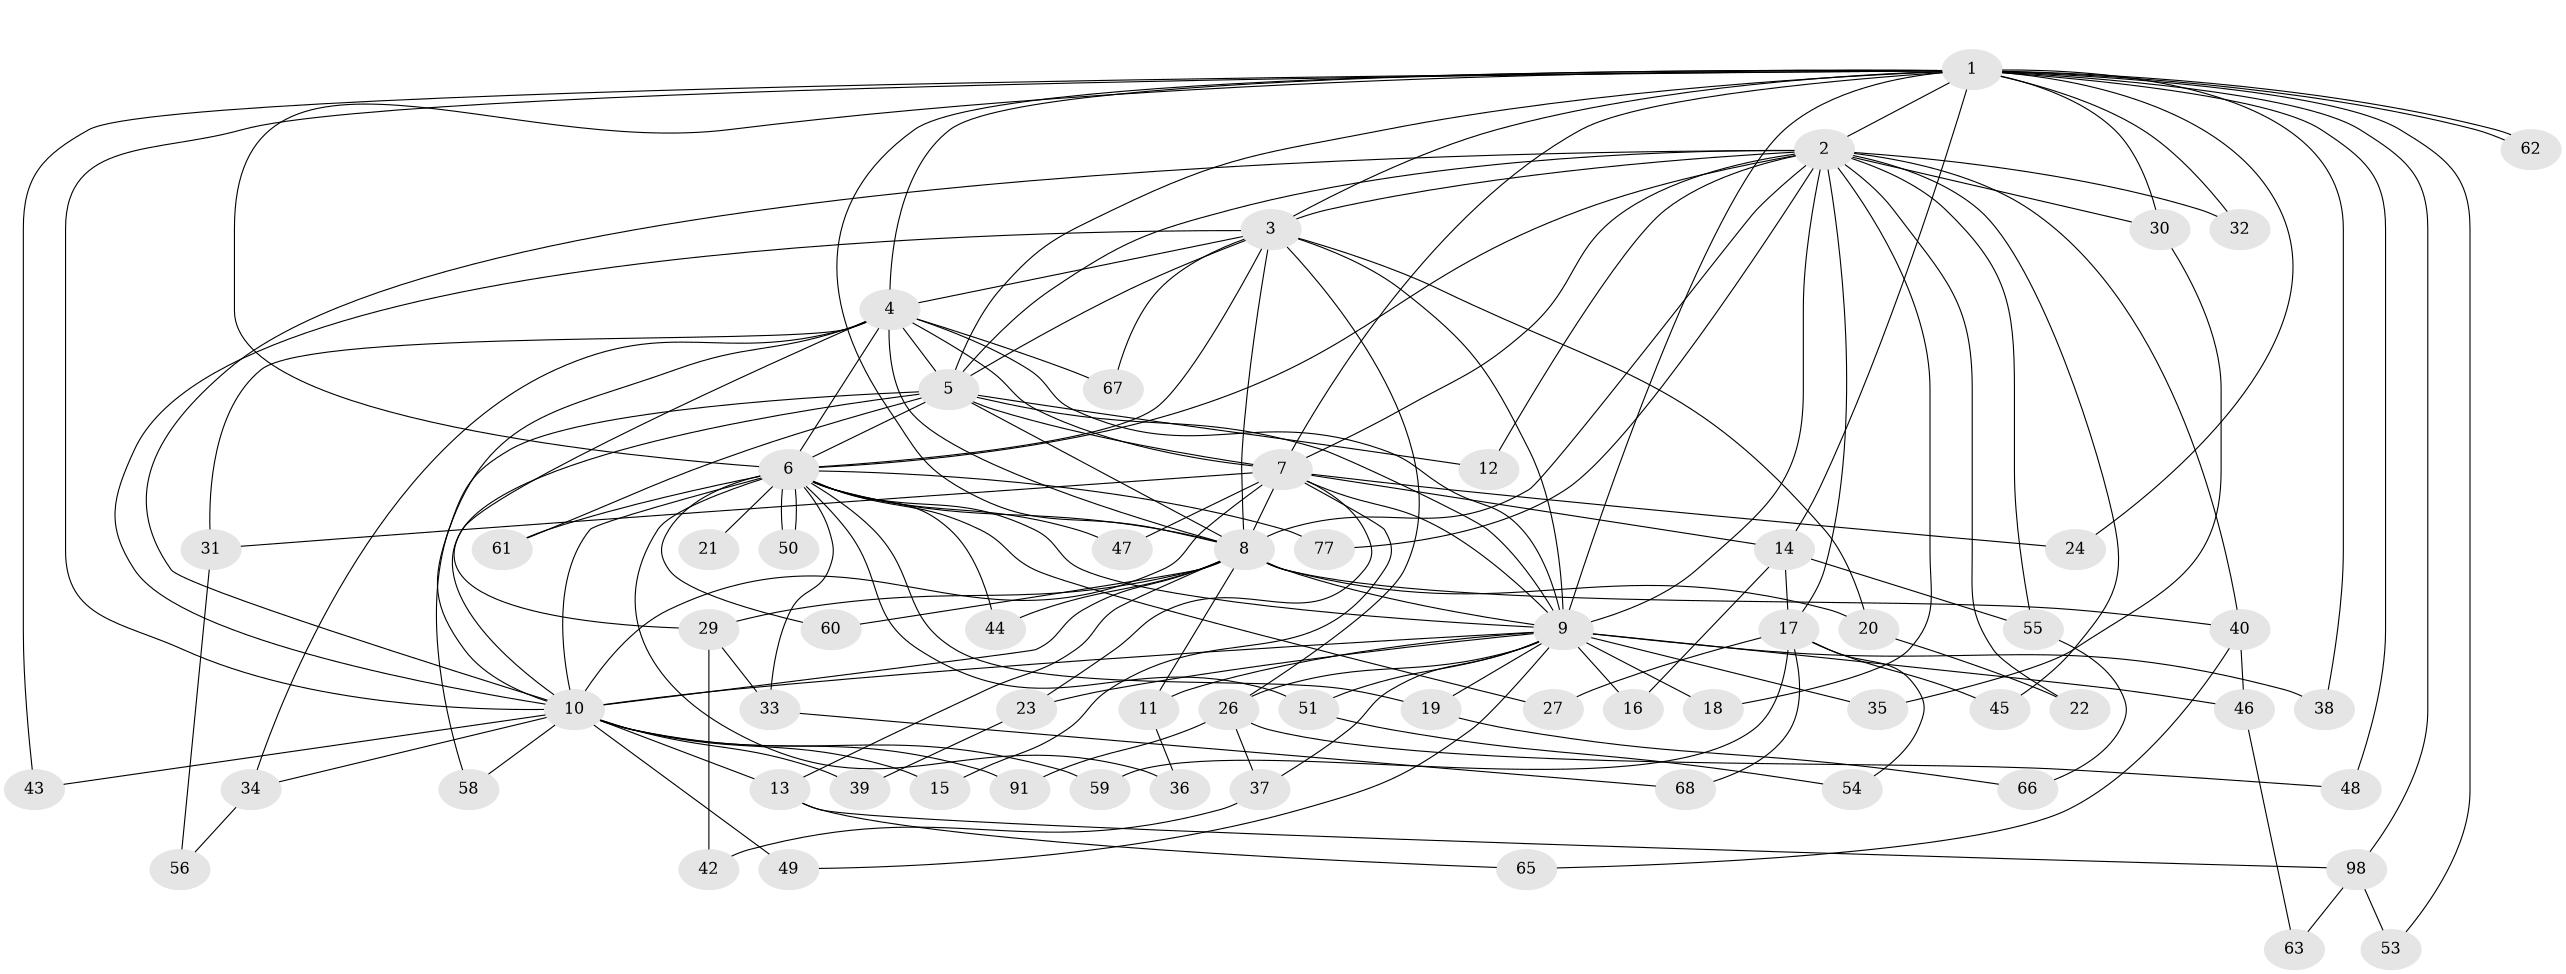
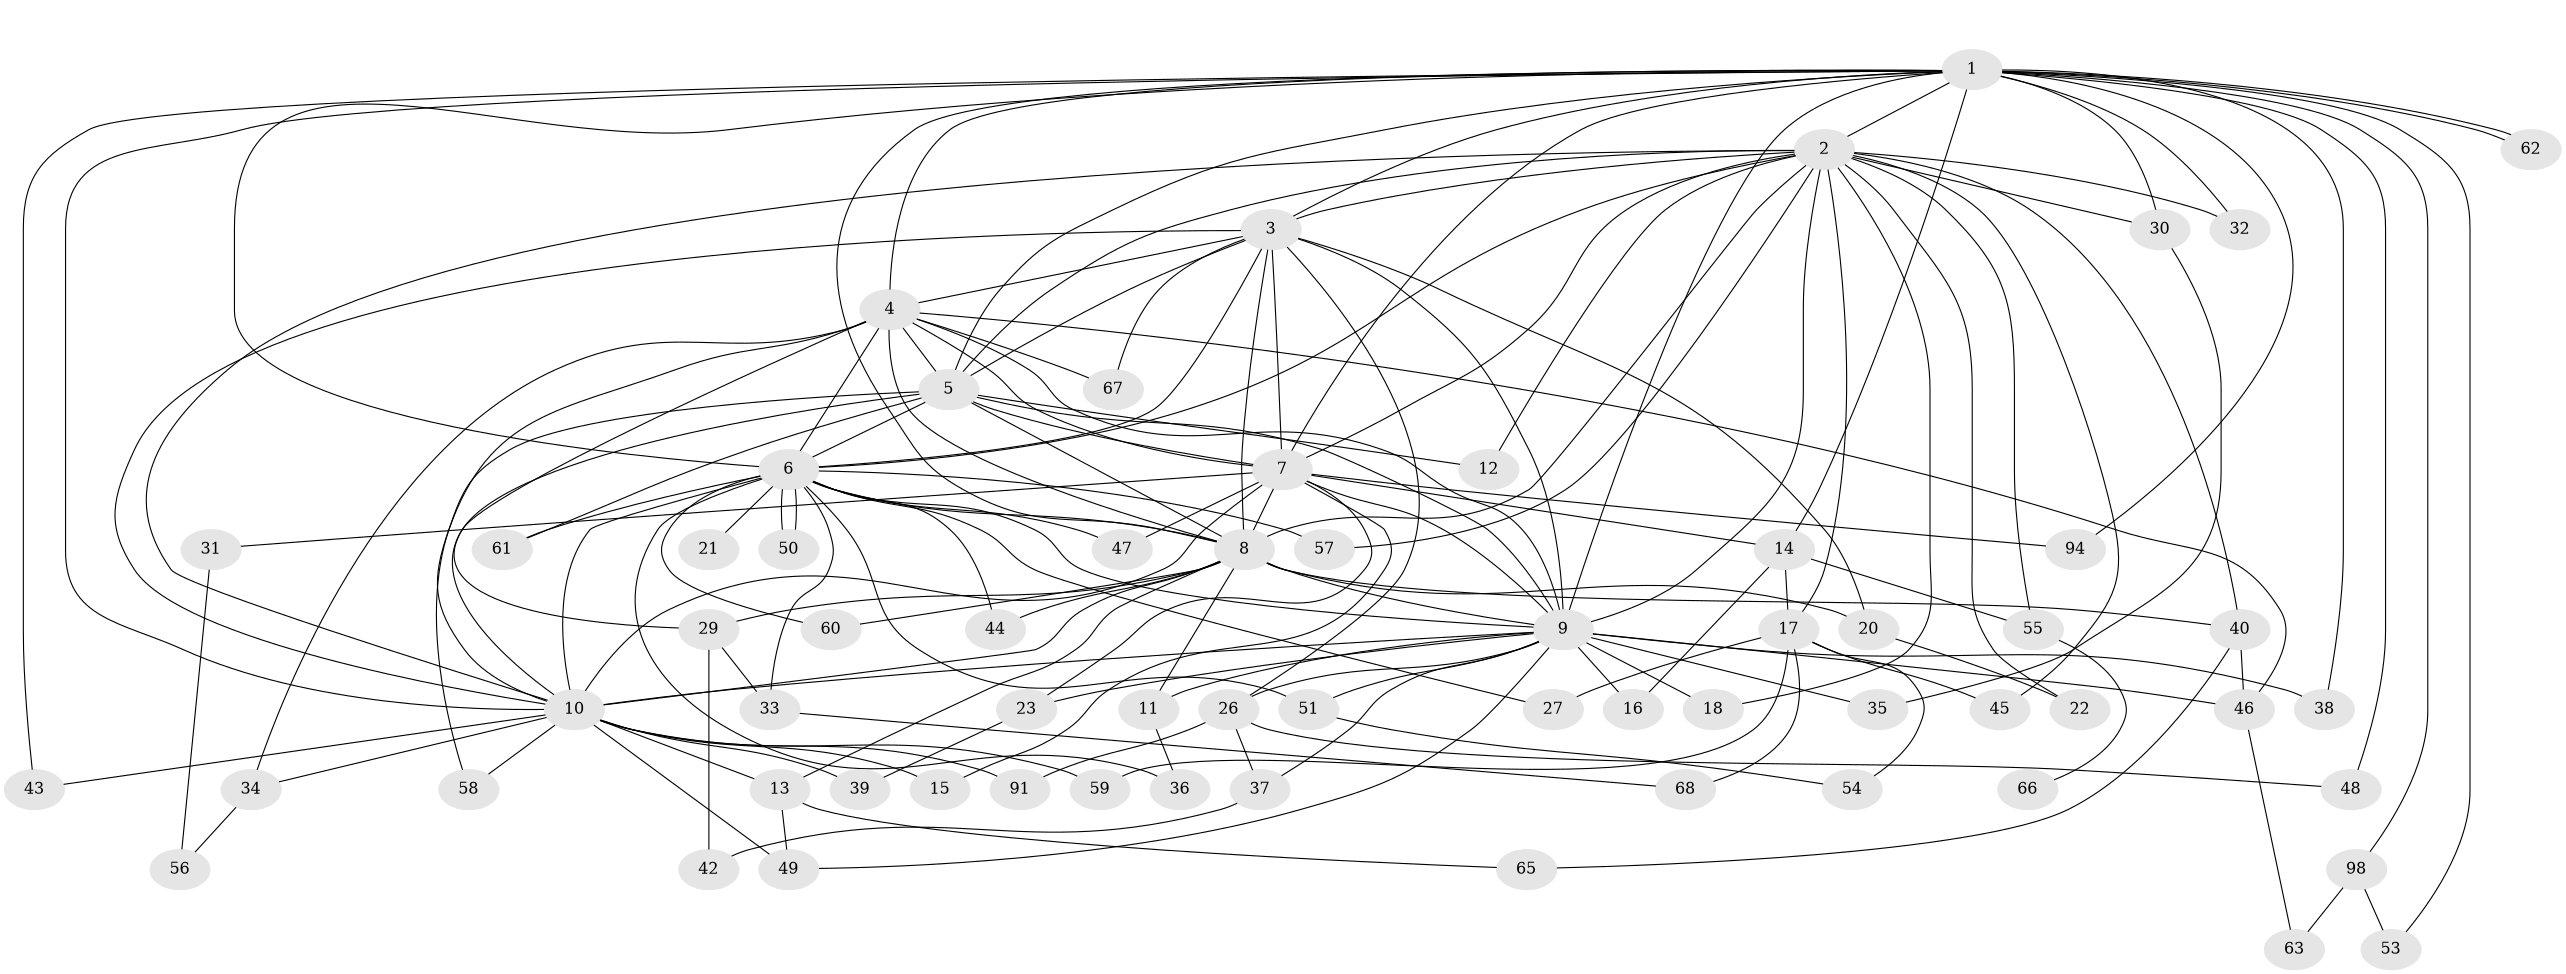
edge "4" -- "31": now "4" -- "46"
edge "3" -- "7": added
node "77": label "77" -> "57"
node "24": label "24" -> "94"
node "19": removed
edge "13" -- "98": now "13" -- "49"
